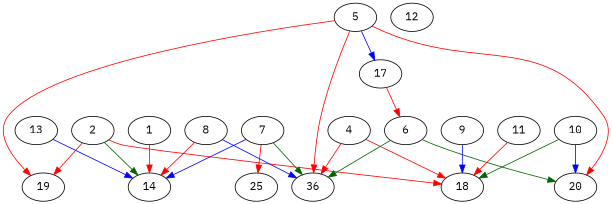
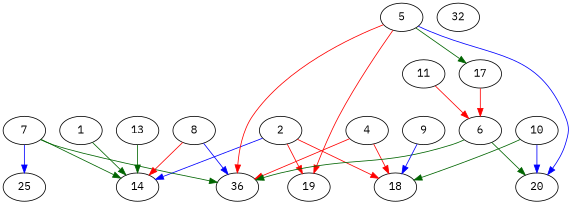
node "12": label "12" -> "32"
edge "5" -> "17": color blue -> darkgreen
edge "5" -> "20": color red -> blue
edge "7" -> "14": color blue -> darkgreen
edge "7" -> "25": color red -> blue
edge "1" -> "14": color red -> darkgreen
edge "2" -> "14": color darkgreen -> blue
edge "11" -> "18": now "11" -> "6"
edge "13" -> "14": color blue -> darkgreen
